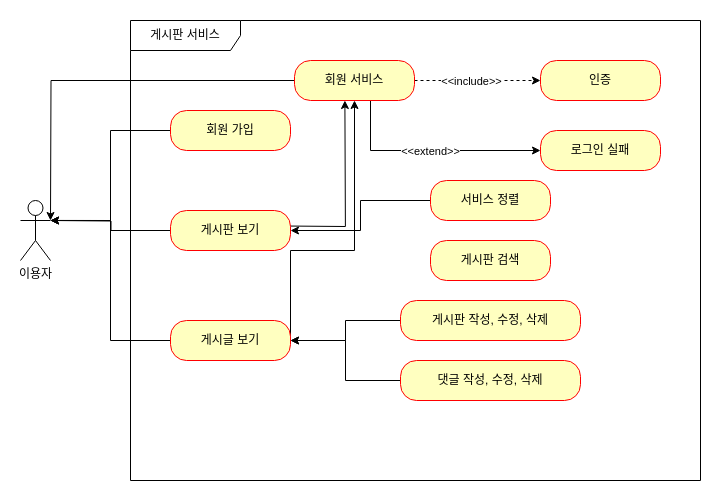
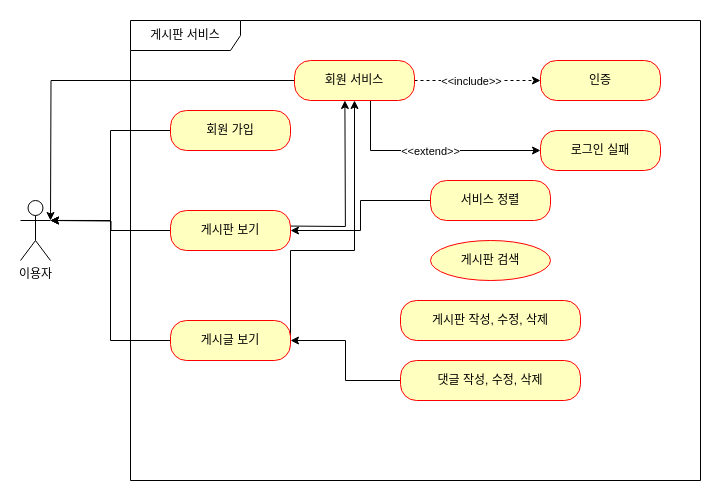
node "게시판 검색": shape rounded rectangle -> ellipse
edge "게시판 작성, 수정, 삭제" -> "게시글 보기": removed
